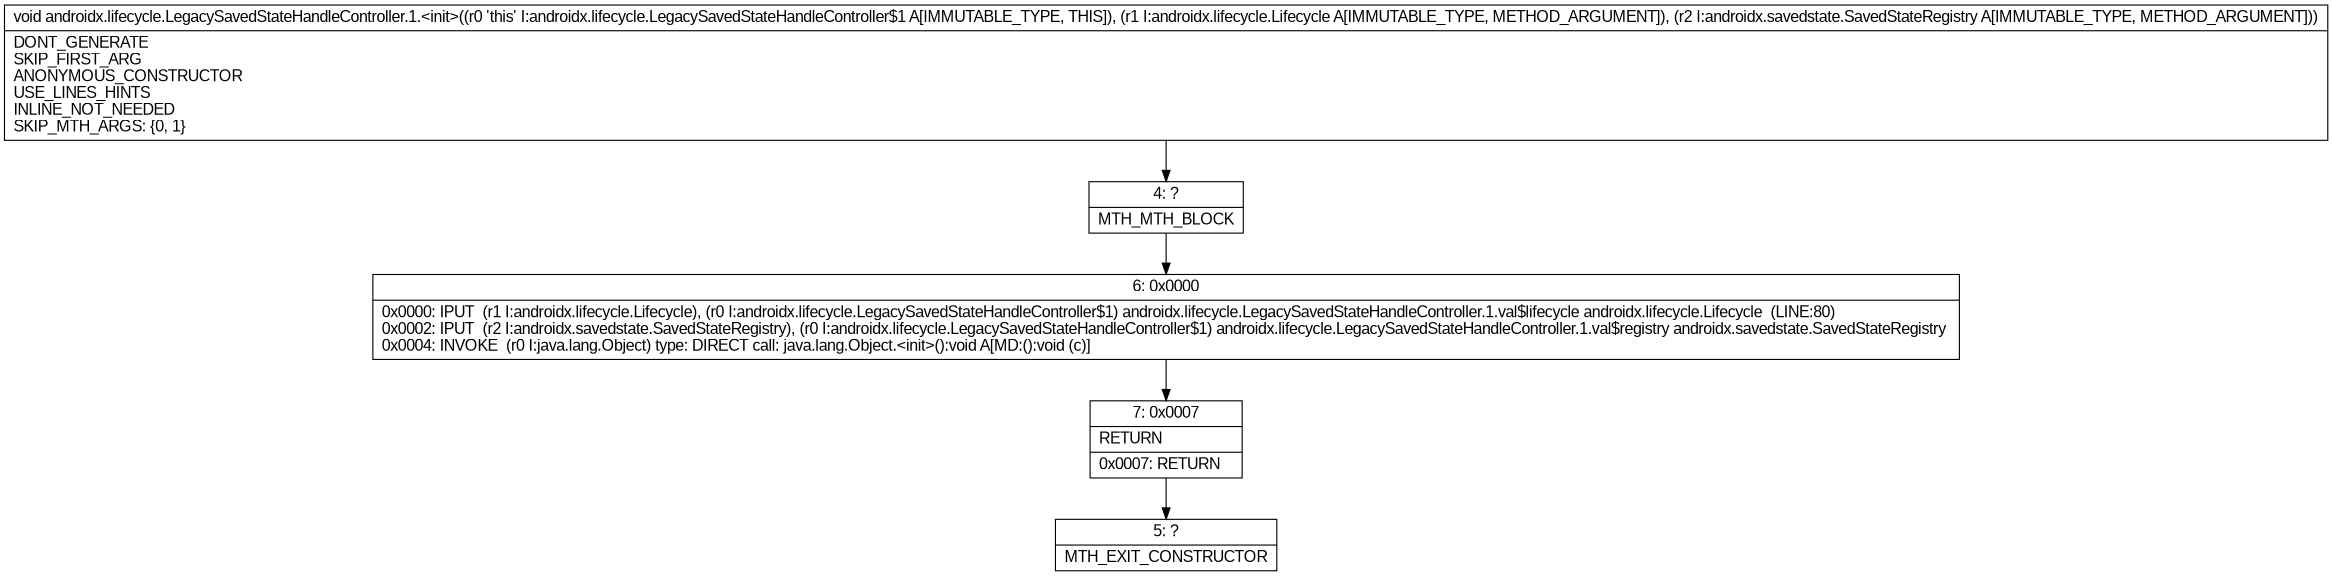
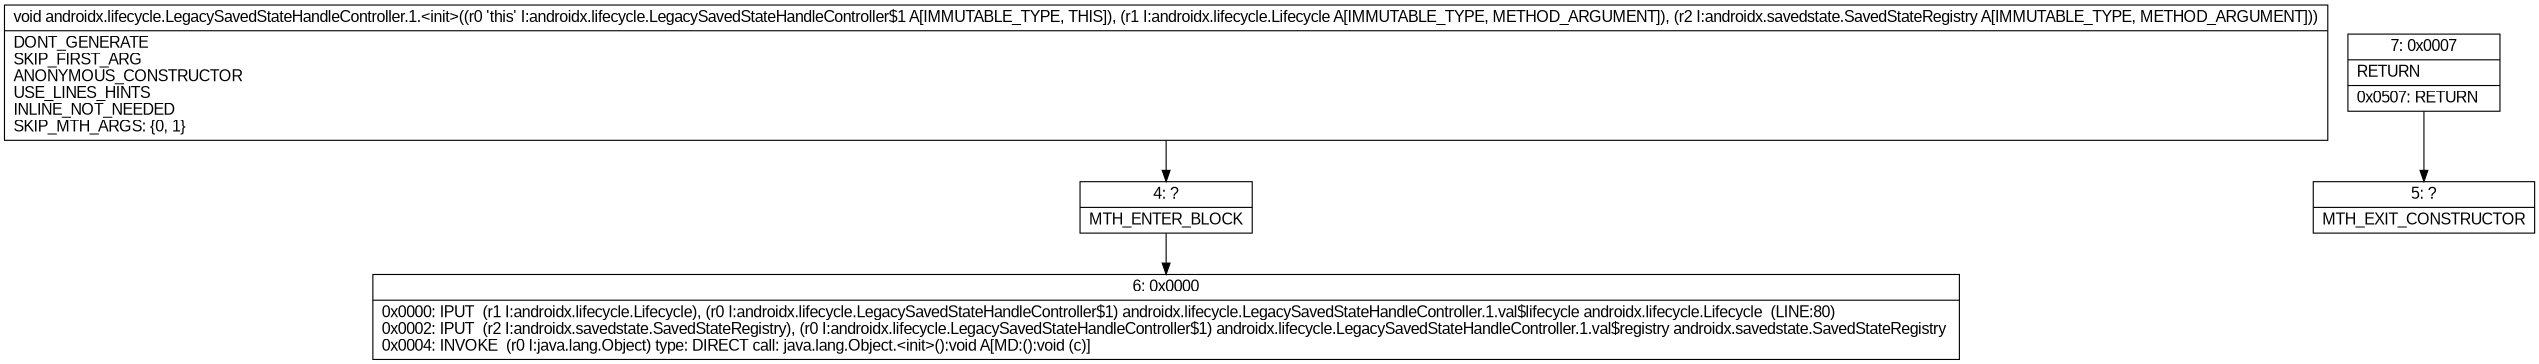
node "4: ?": text "MTH_MTH_BLOCK" -> "MTH_ENTER_BLOCK"
edge "6: 0x0000" -> "7: 0x0007": removed
node "7: 0x0007": text "0x0007: RETURN" -> "0x0507: RETURN"
